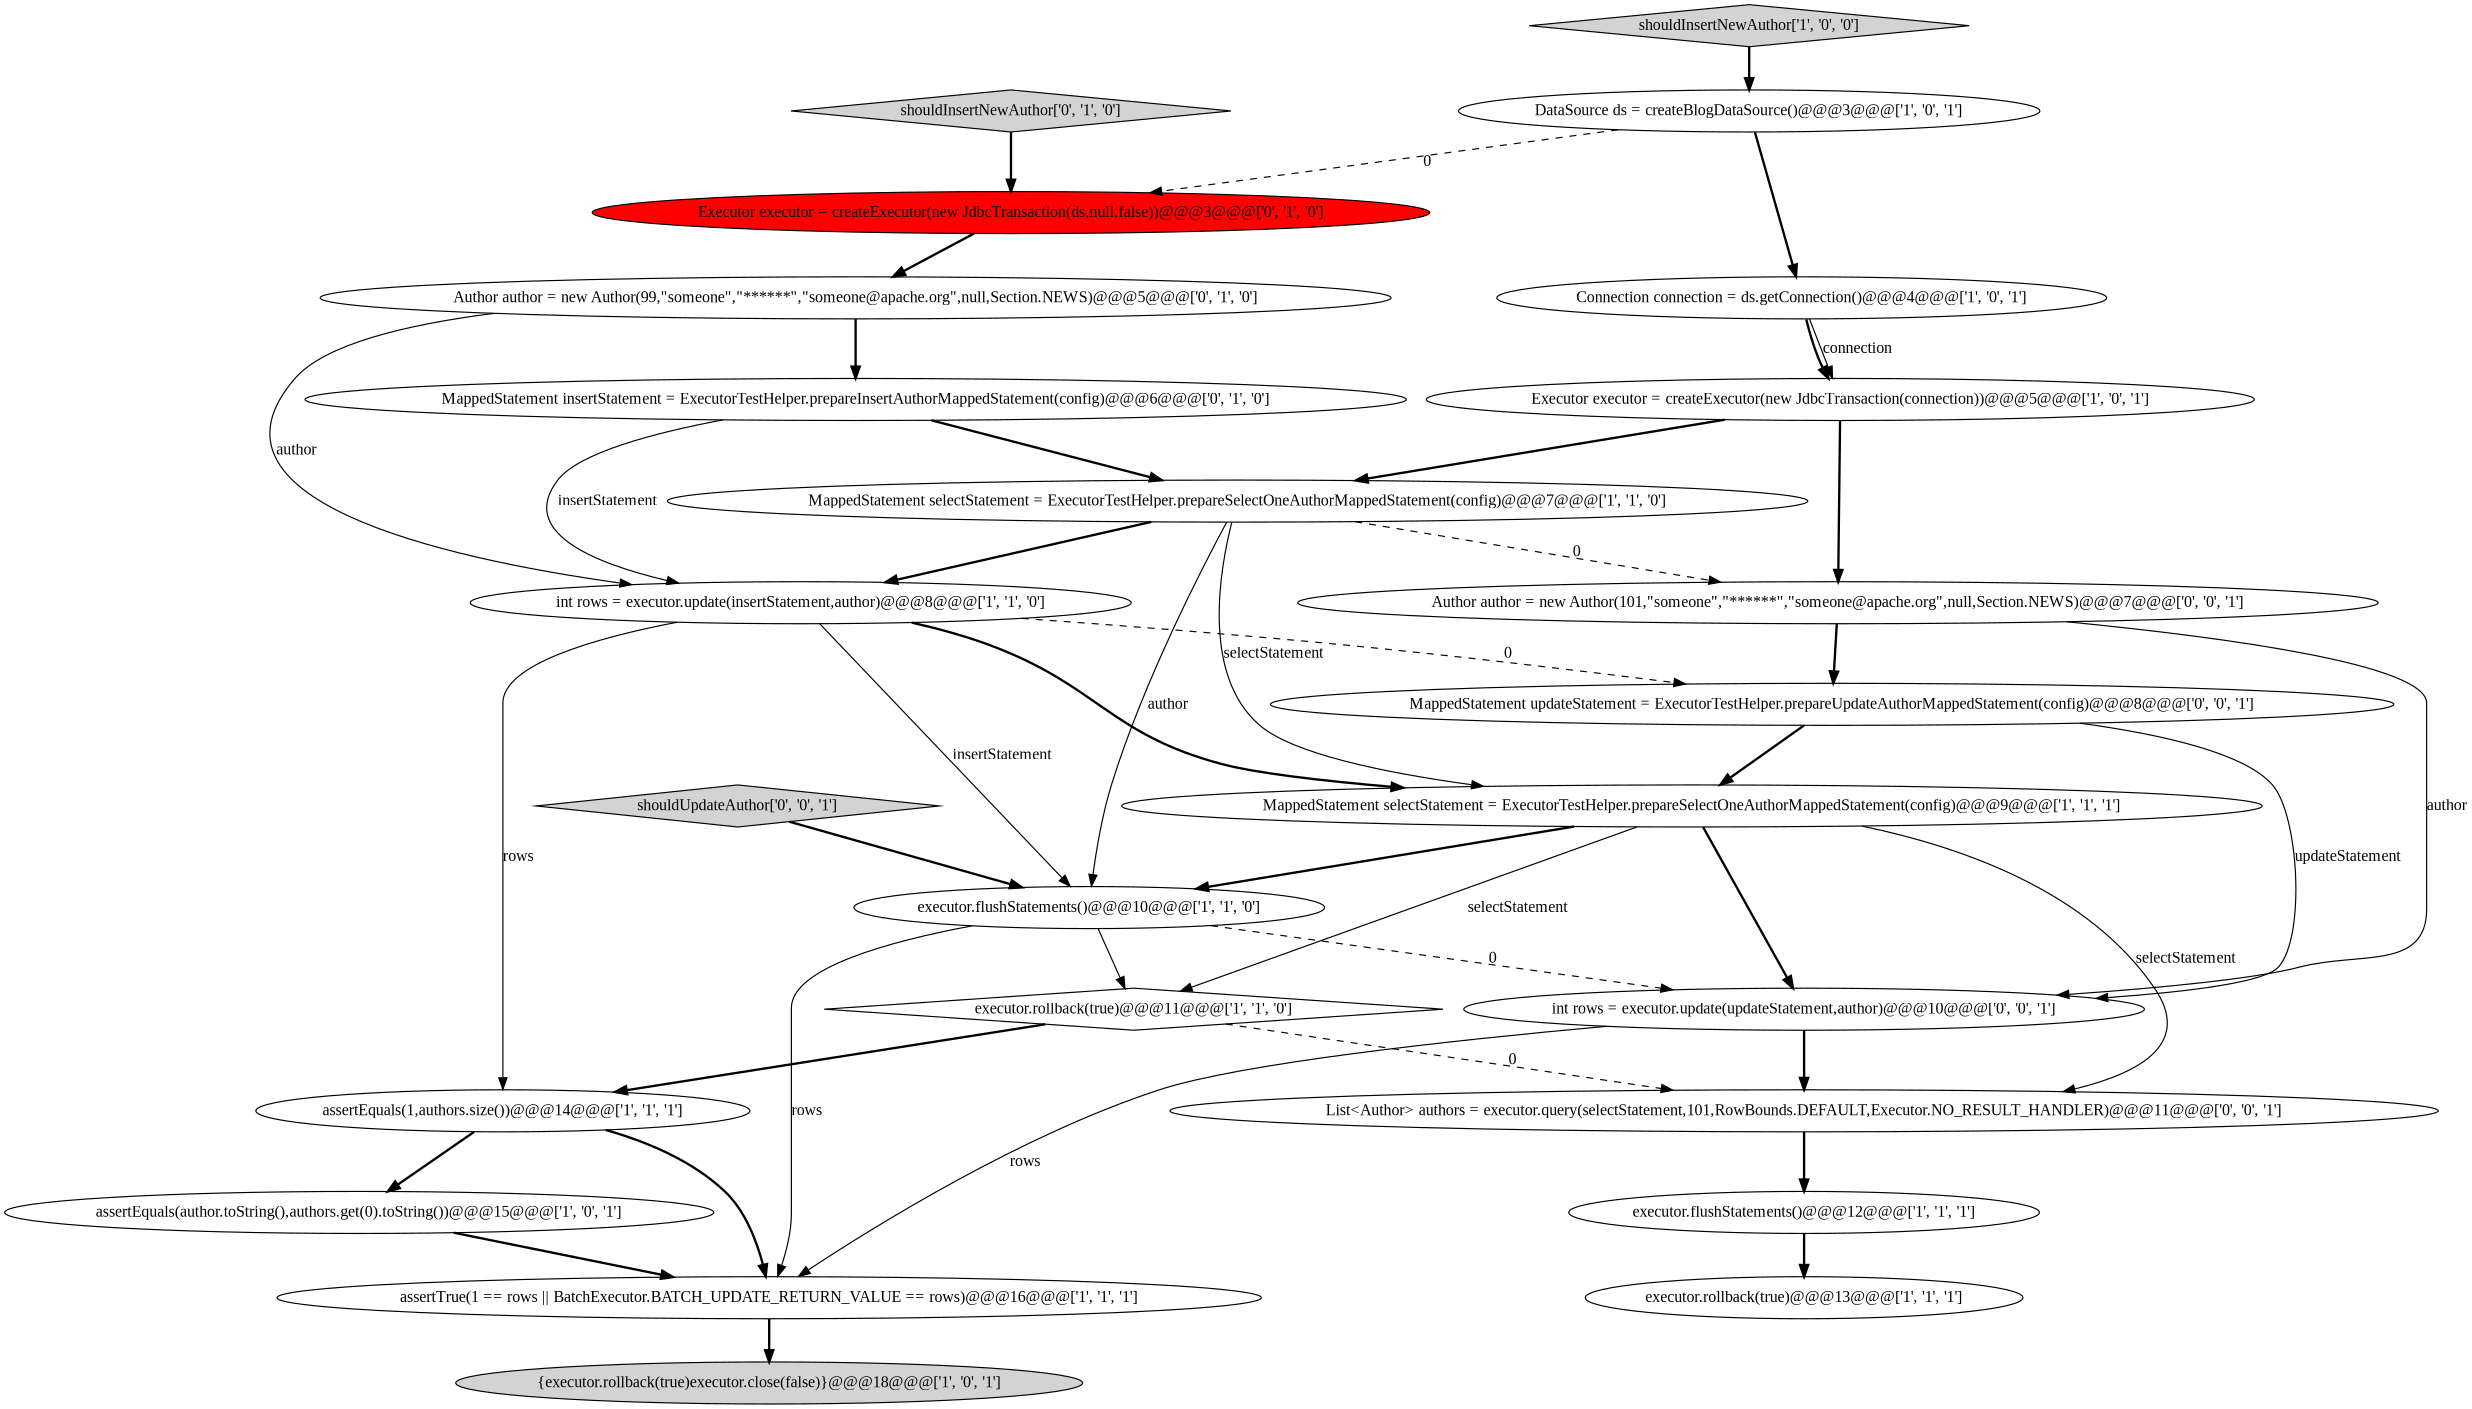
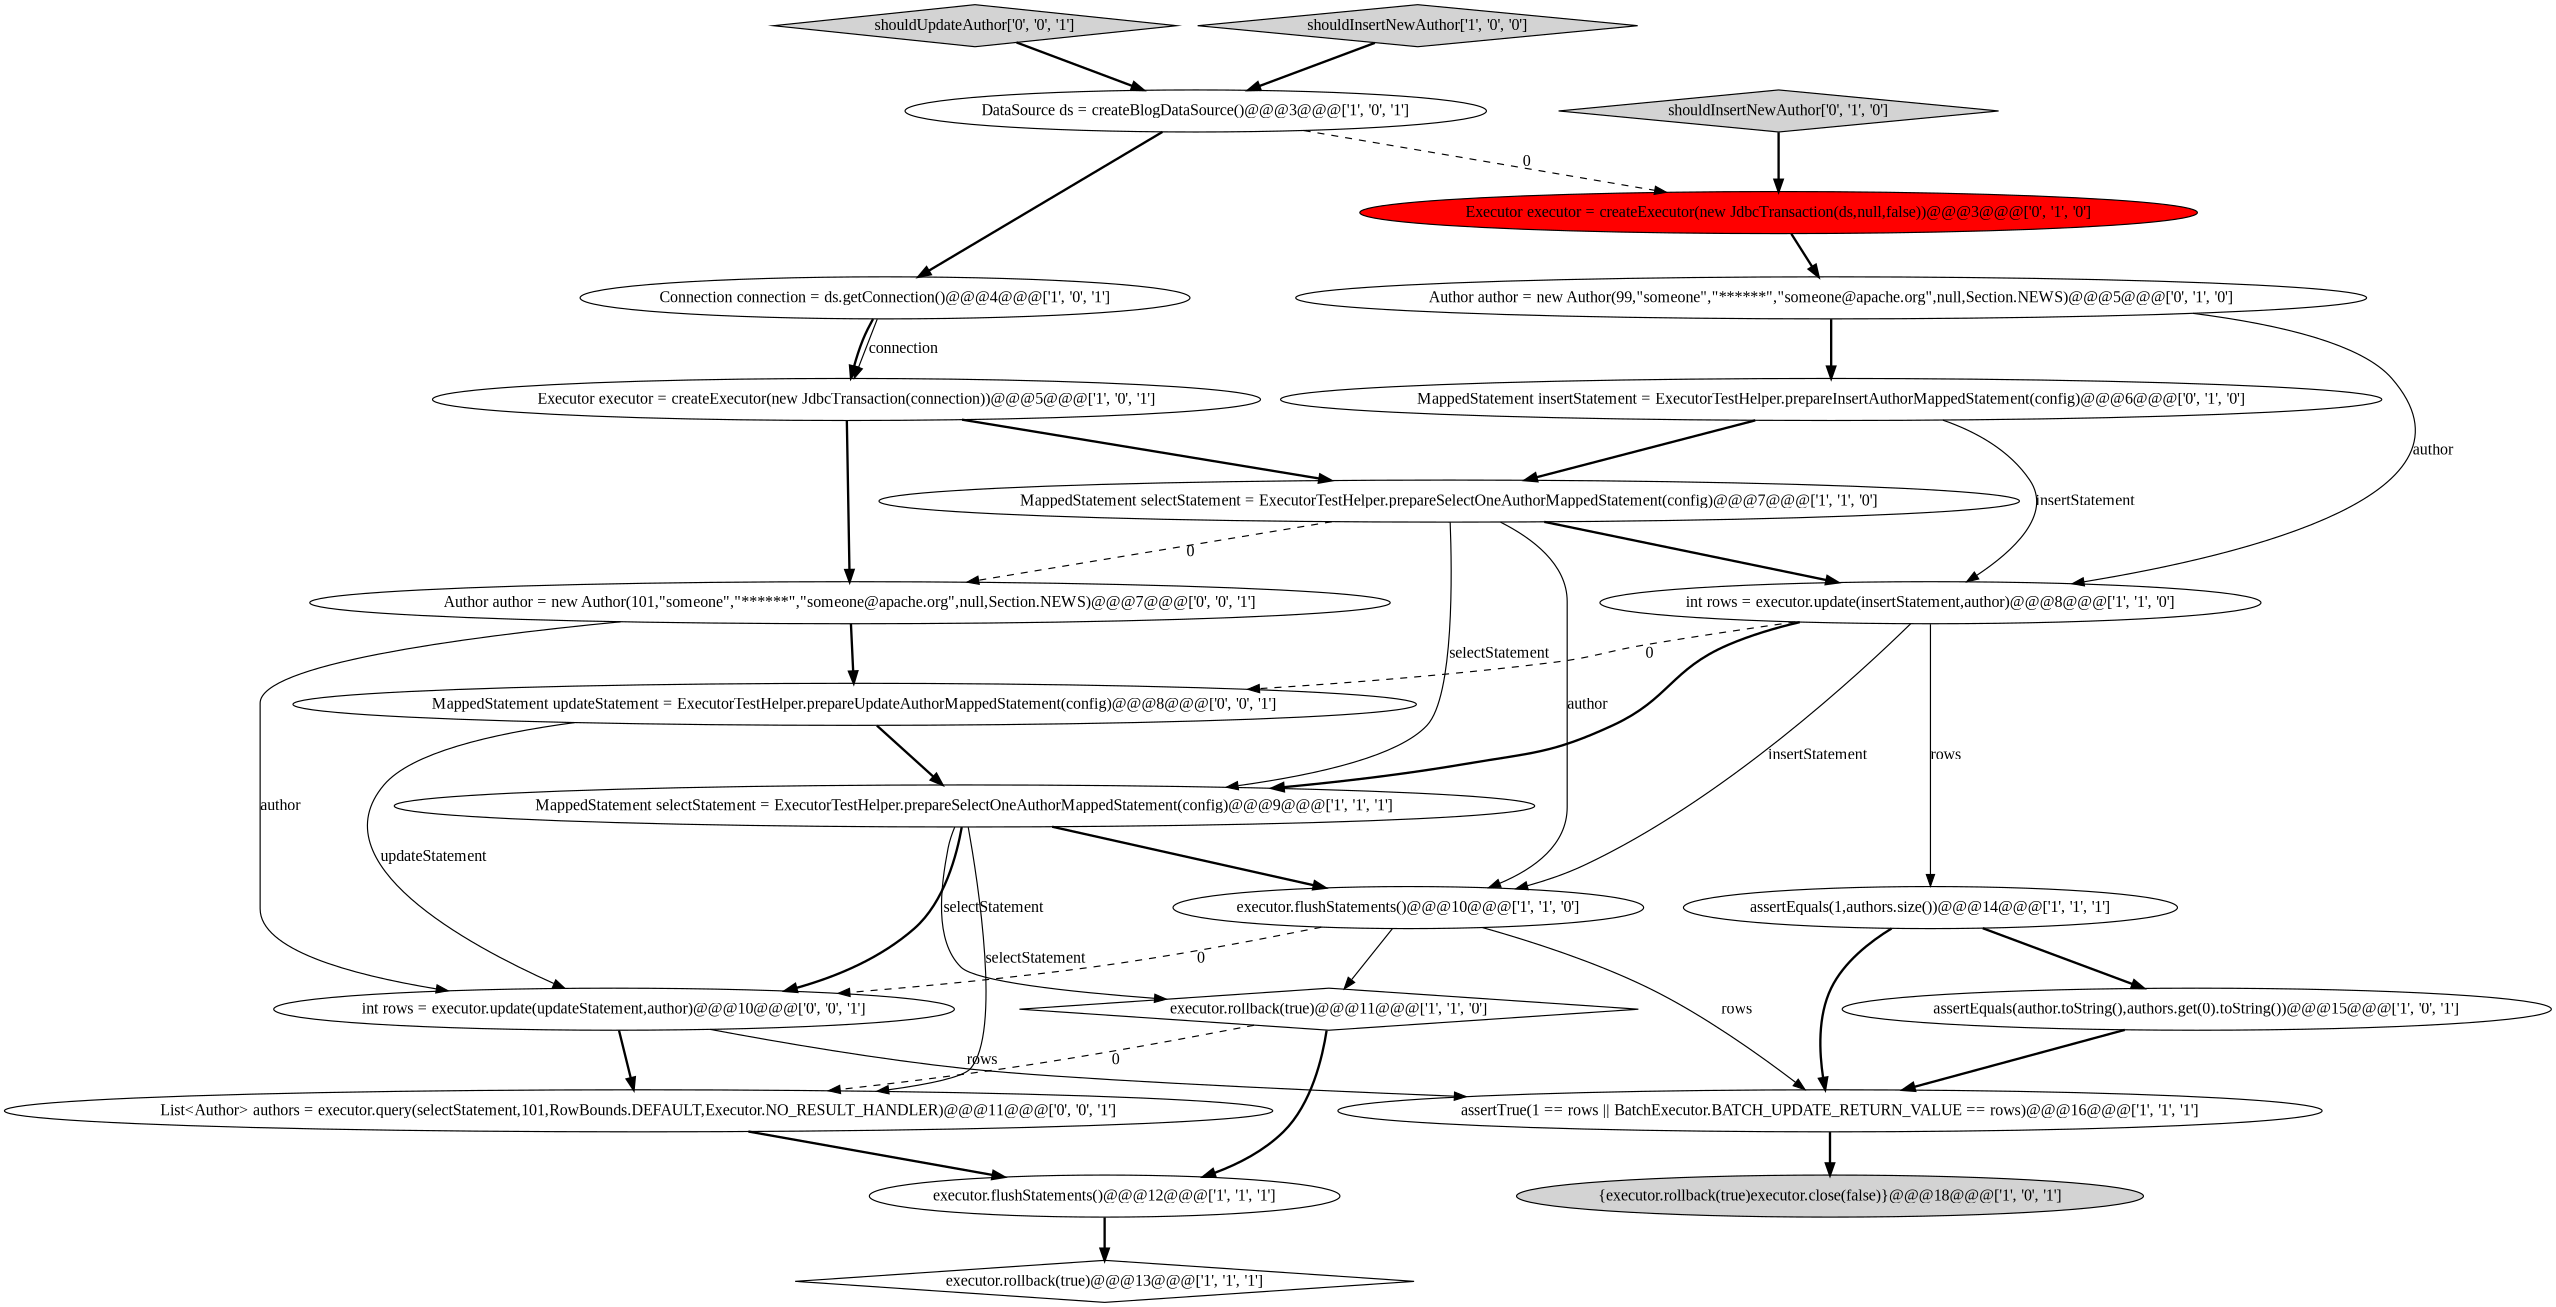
edge "shouldUpdateAuthor['0', '0', '1']" -> "executor.flushStatements()@@@10@@@['1', '1', '0']": now "shouldUpdateAuthor['0', '0', '1']" -> "DataSource ds = createBlogDataSource()@@@3@@@['1', '0', '1']"
edge "executor.rollback(true)@@@11@@@['1', '1', '0']" -> "assertEquals(1,authors.size())@@@14@@@['1', '1', '1']": now "executor.rollback(true)@@@11@@@['1', '1', '0']" -> "executor.flushStatements()@@@12@@@['1', '1', '1']"
node "executor.rollback(true)@@@13@@@['1', '1', '1']": shape ellipse -> diamond
